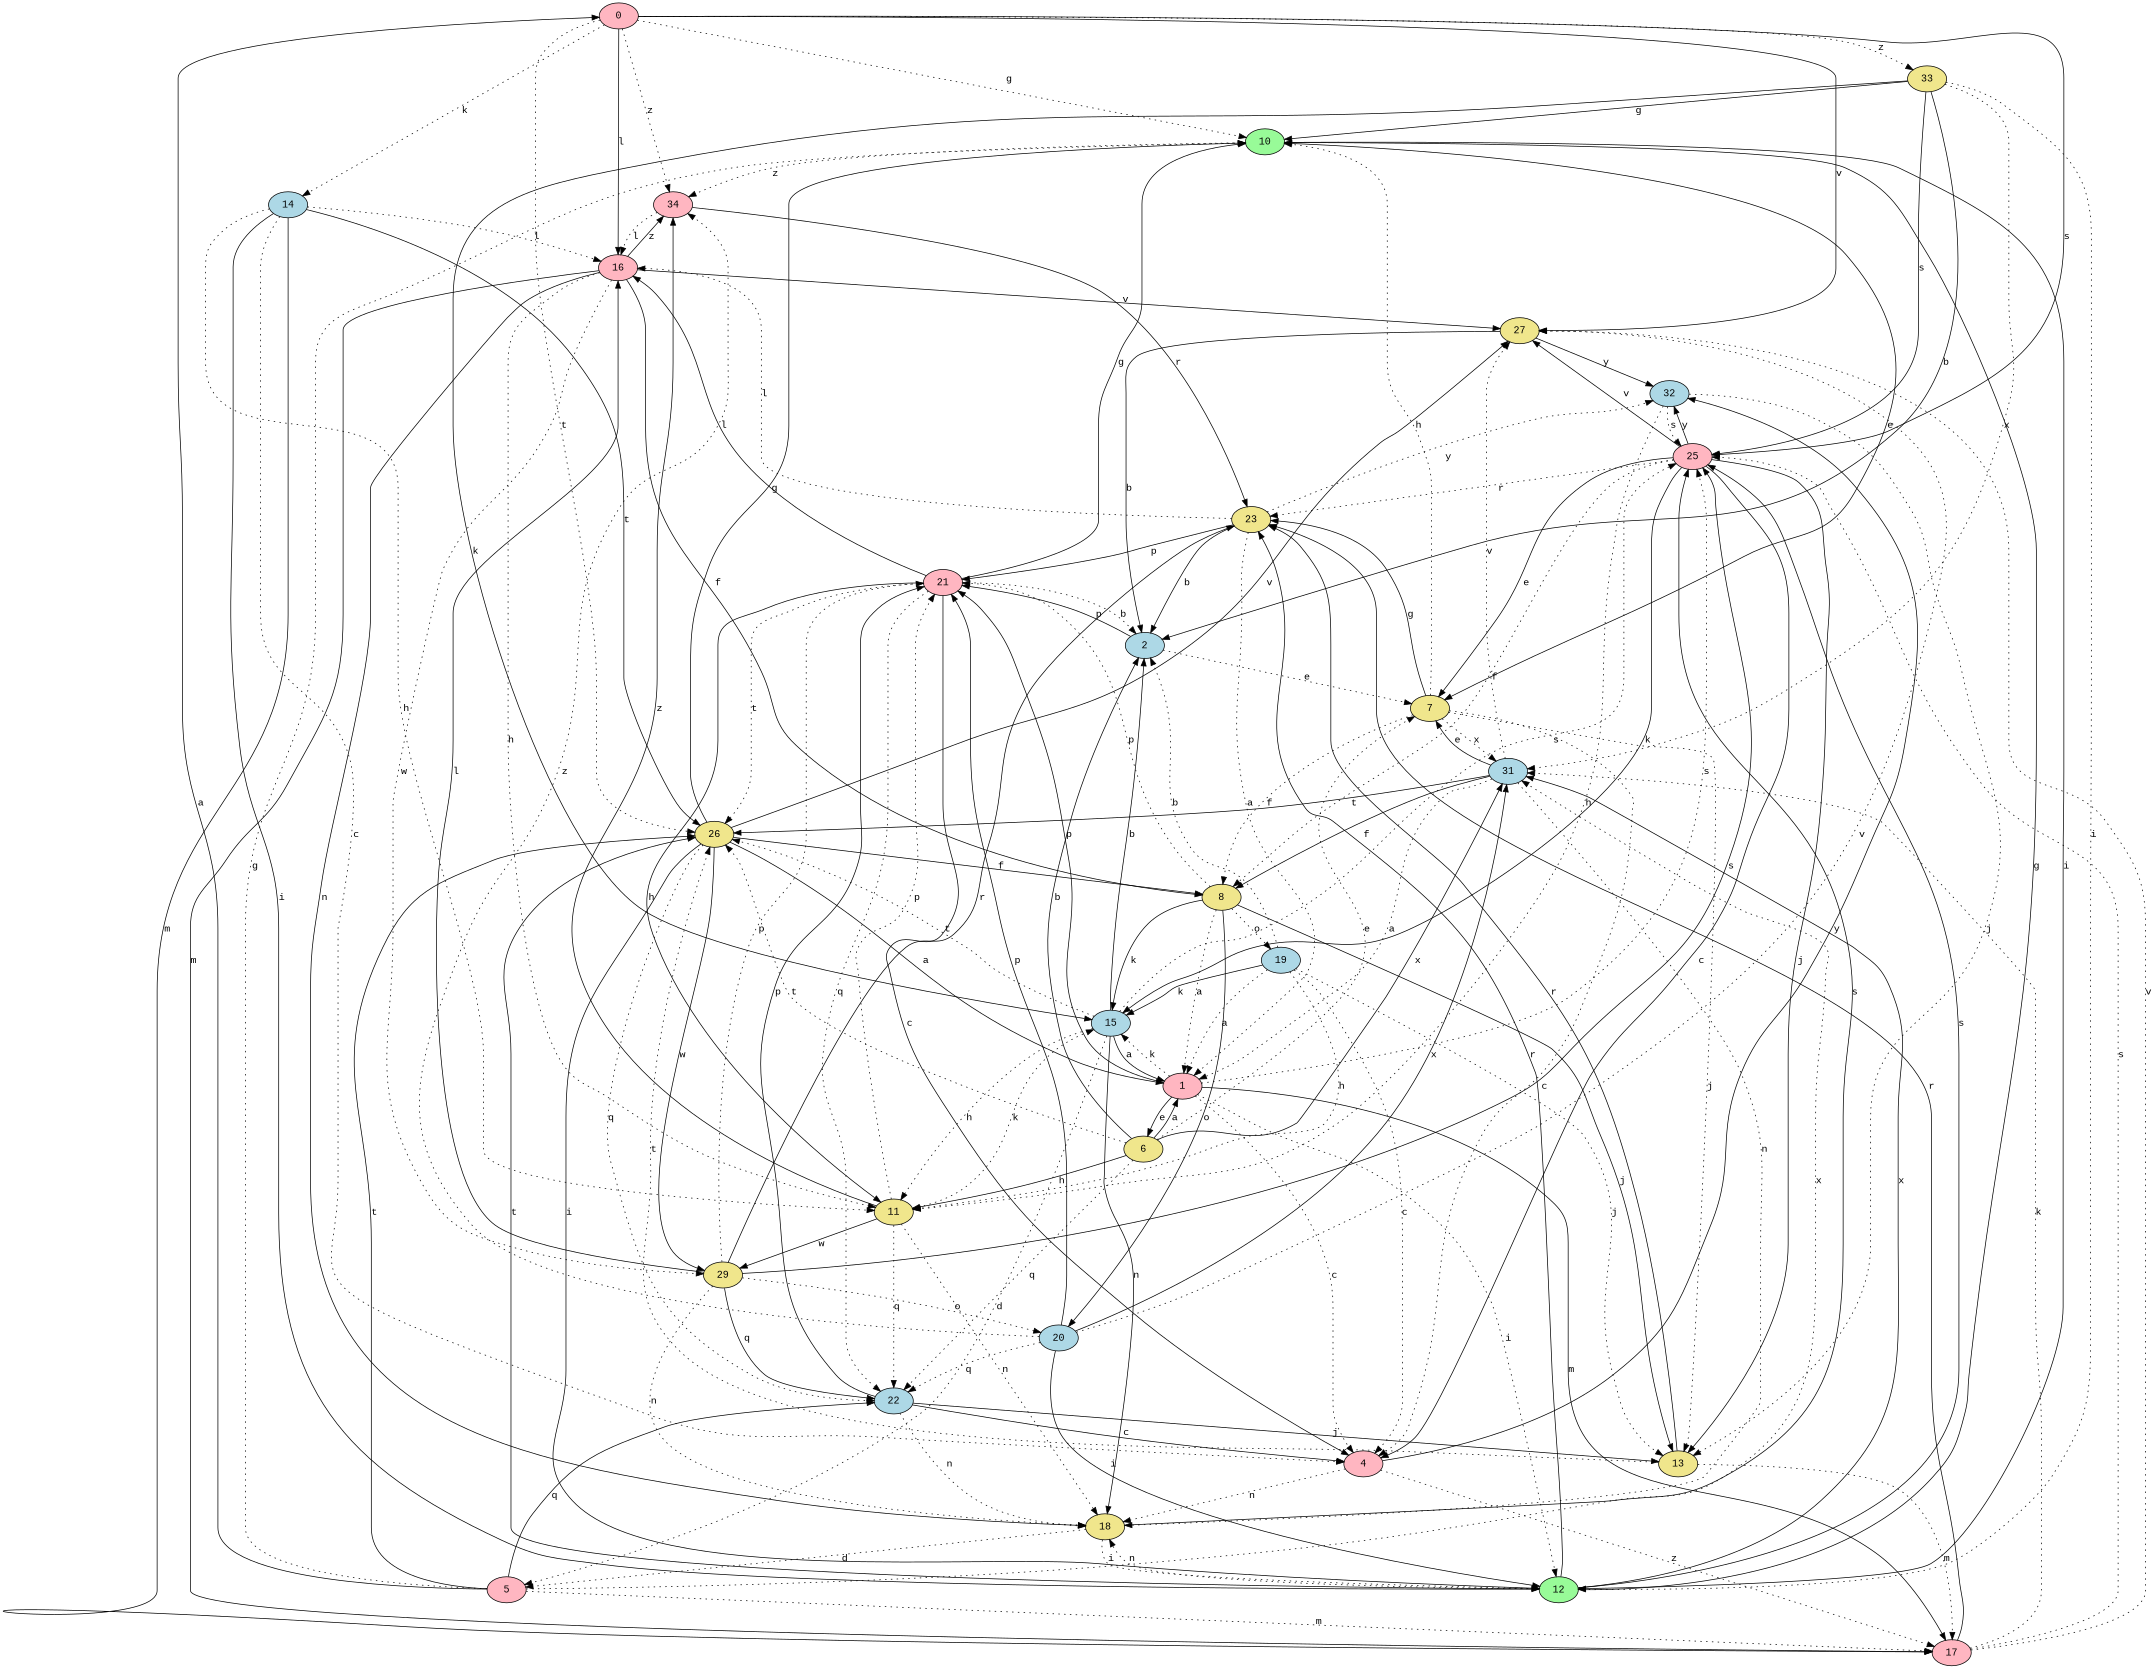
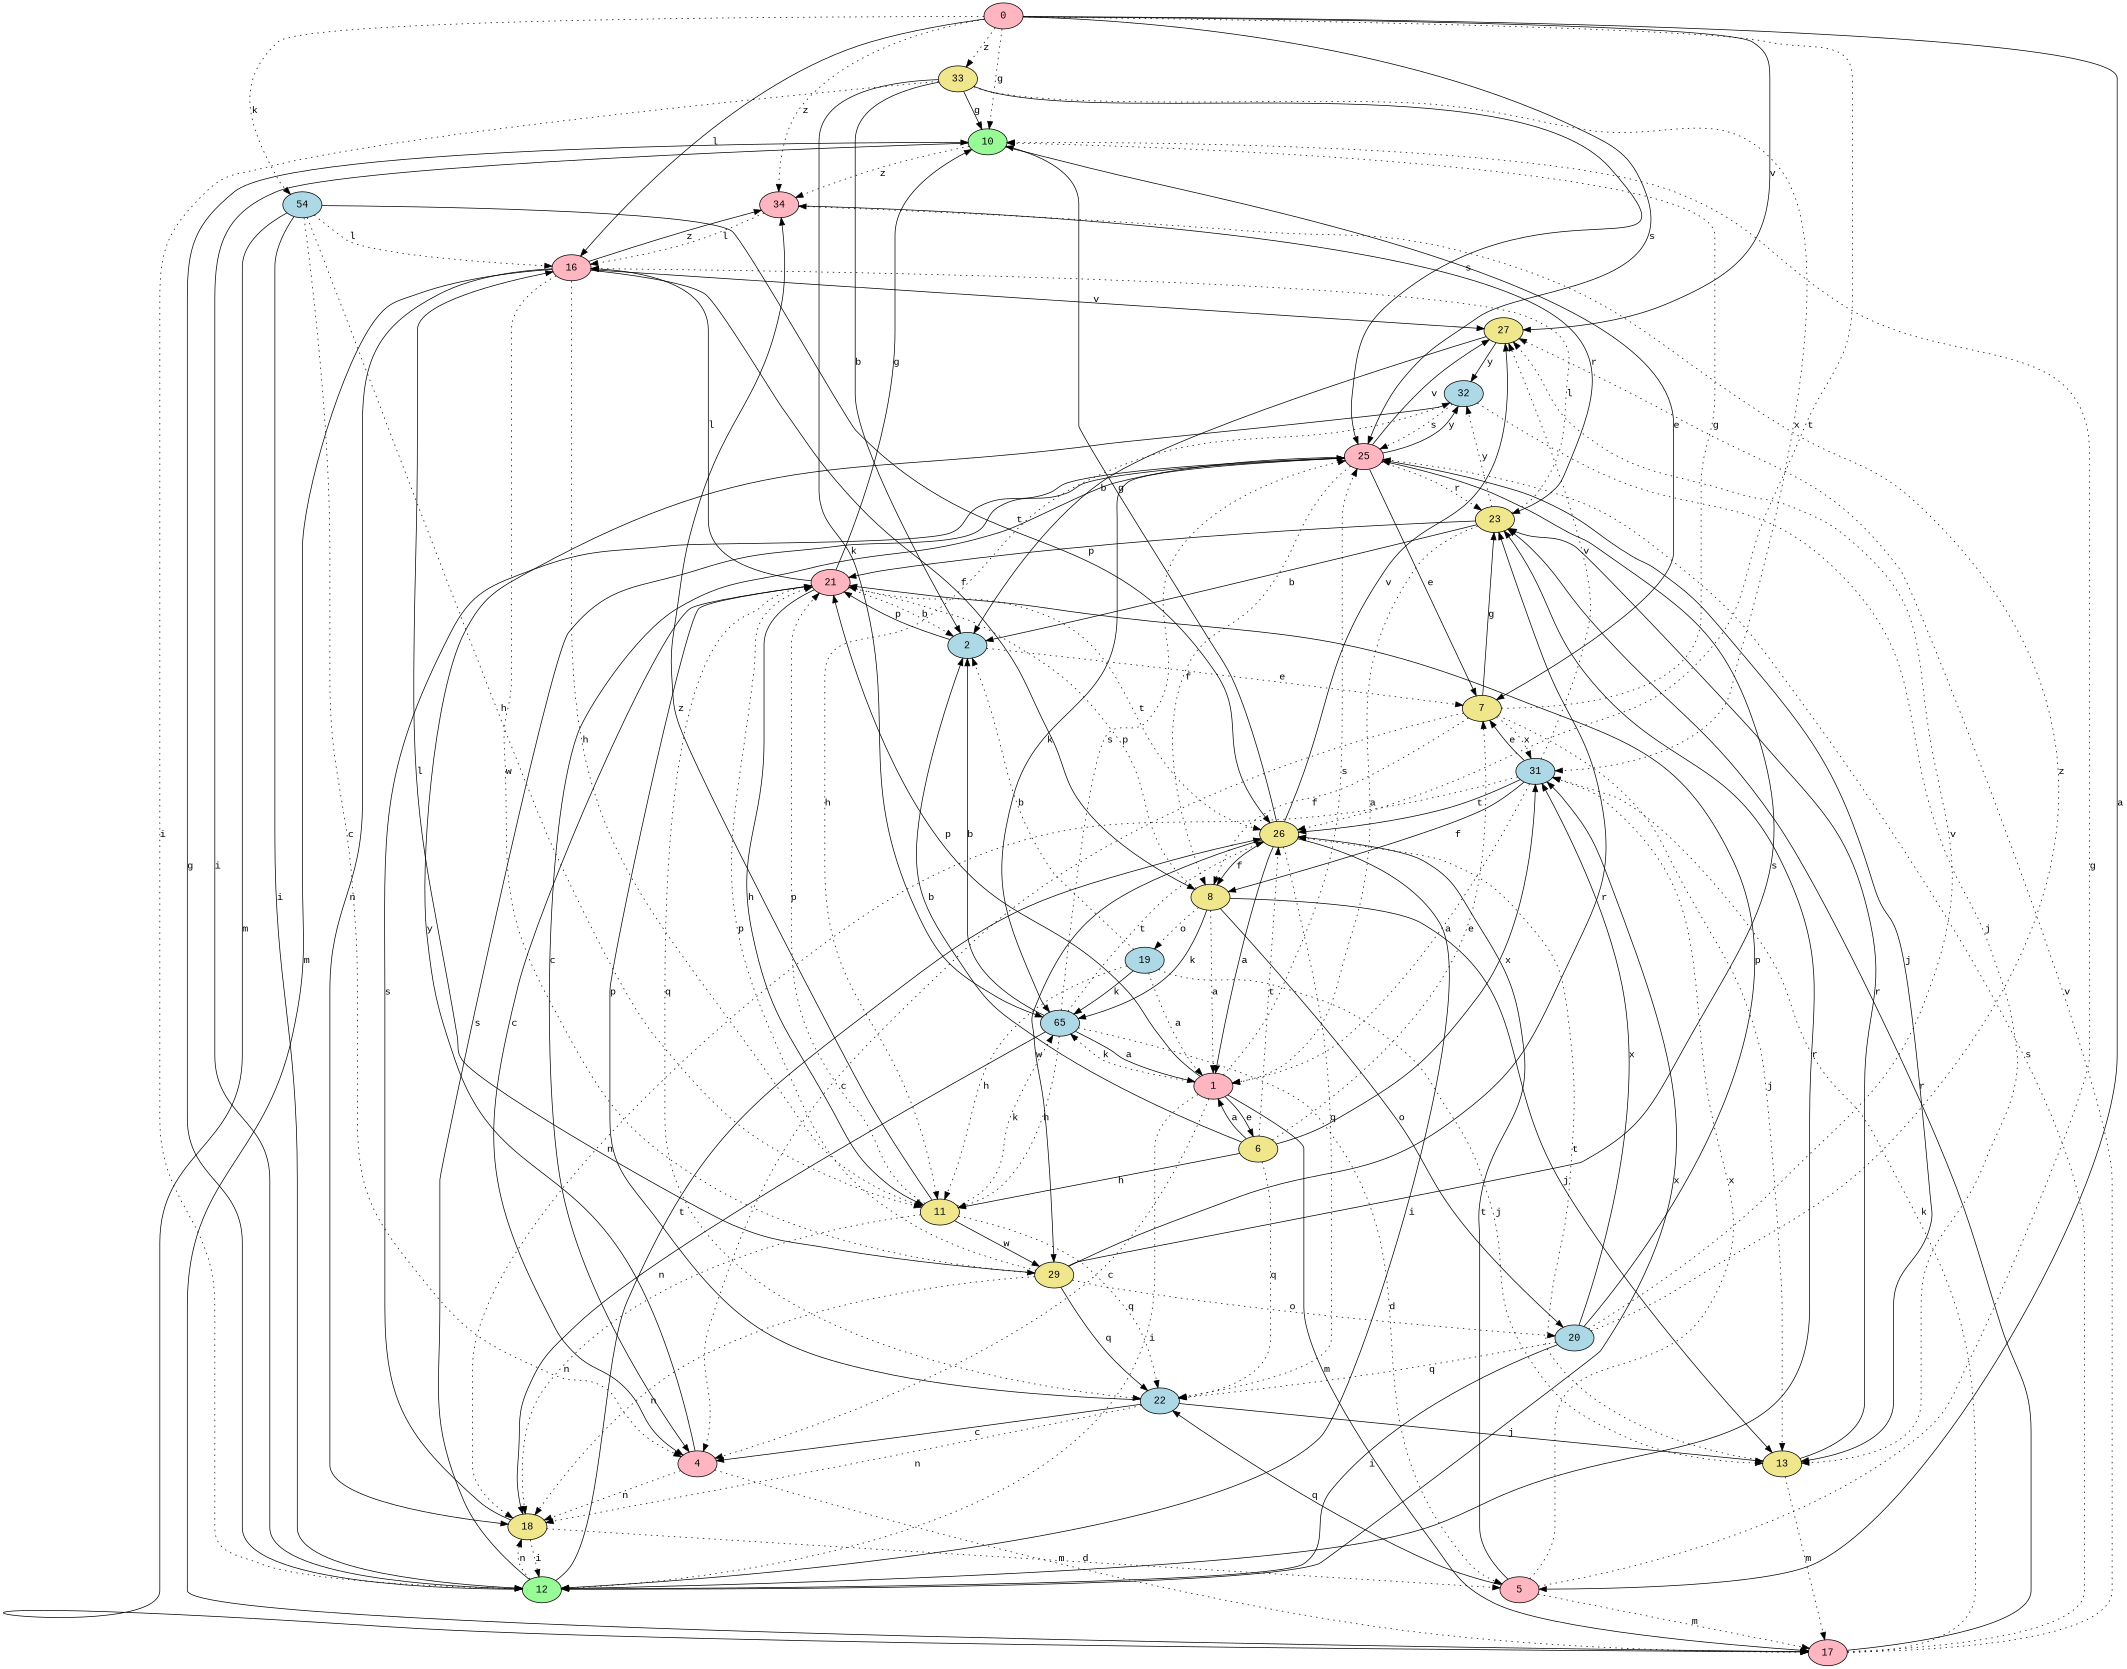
node "14": label "14" -> "54"
edge "7" -> "10": label "h" -> "g"
edge "5" -> "0": reversed
node "15": label "15" -> "65"
edge "19" -> "4": removed, label "c"
edge "4" -> "17": label "z" -> "m"
